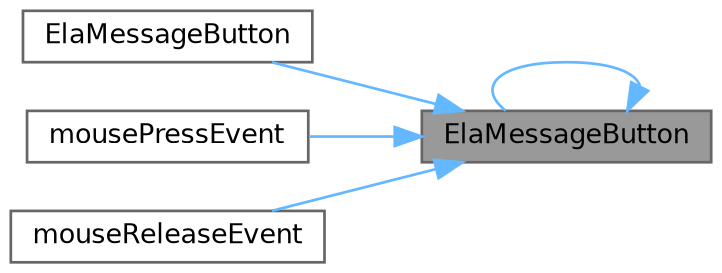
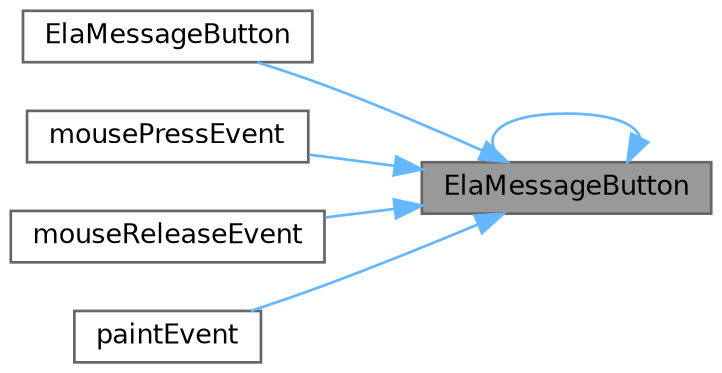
node "paintEvent": added
